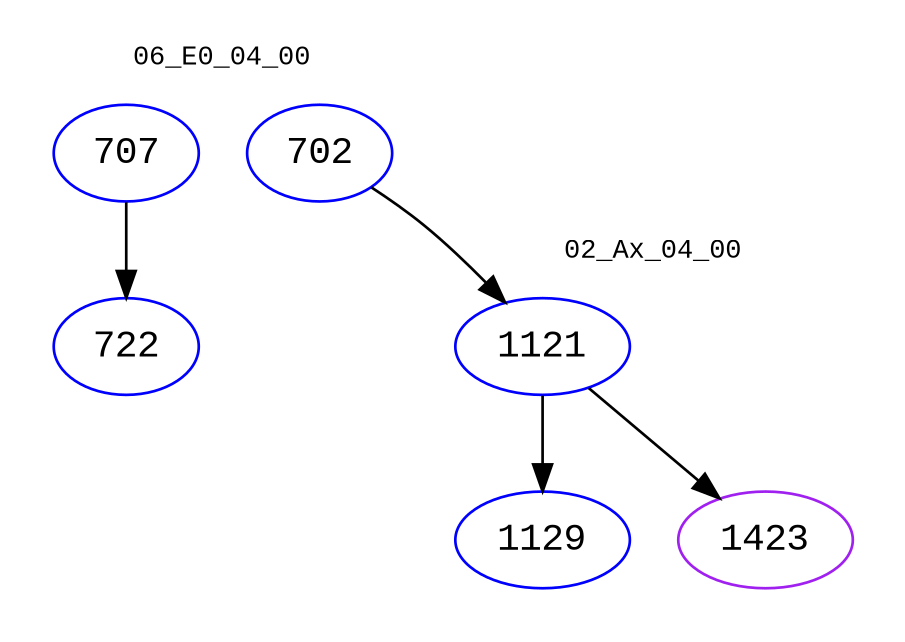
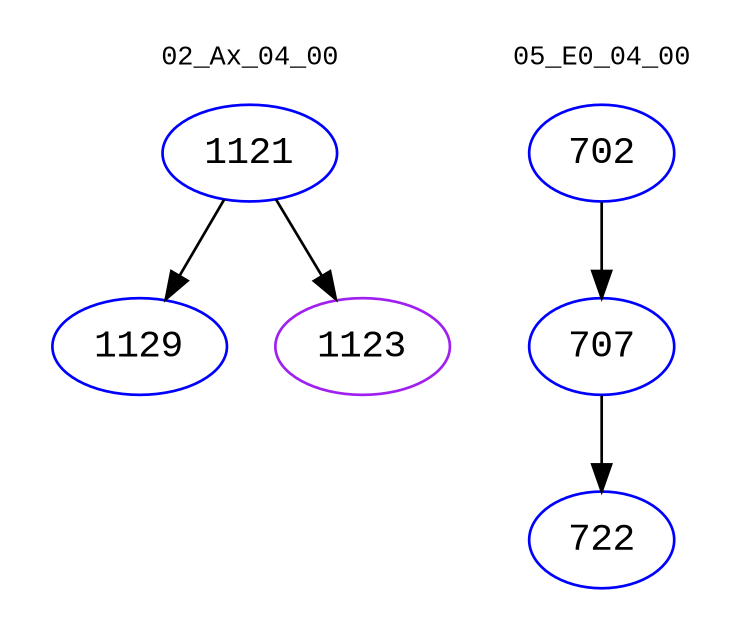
cluster "06_E0_04_00": label "06_E0_04_00" -> "05_E0_04_00"
edge "702" -> "1121": now "702" -> "707"
node "1423": label "1423" -> "1123"
